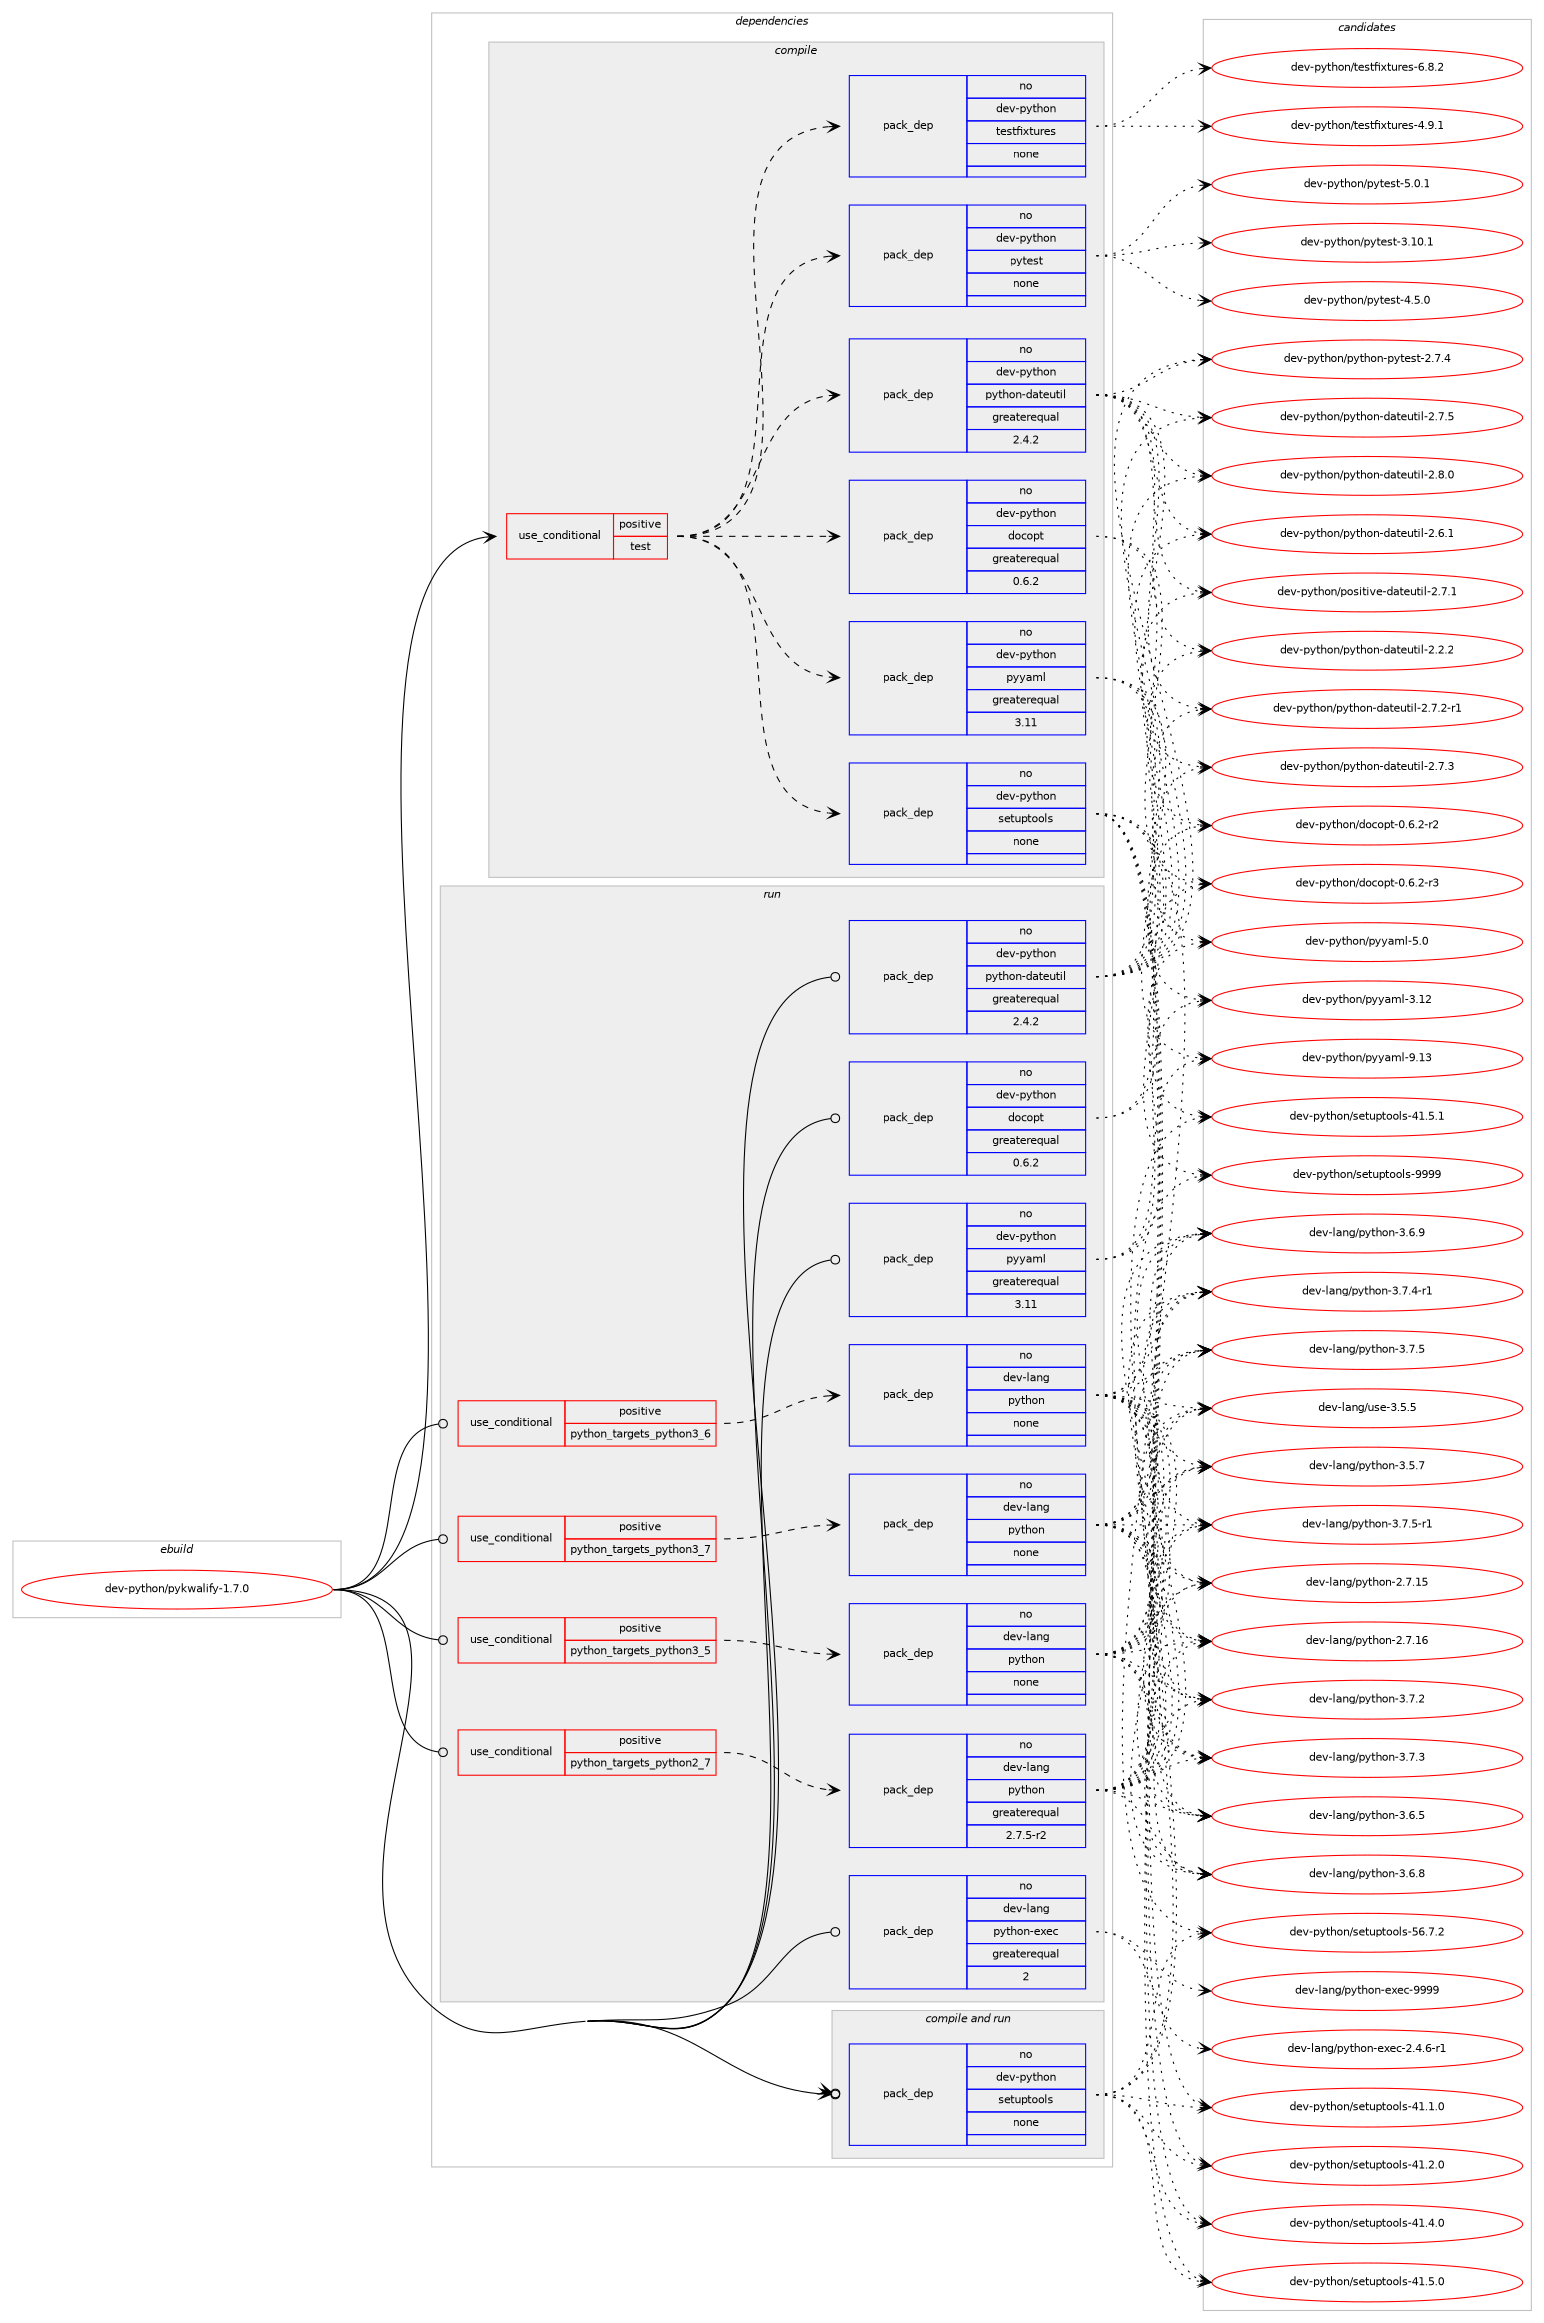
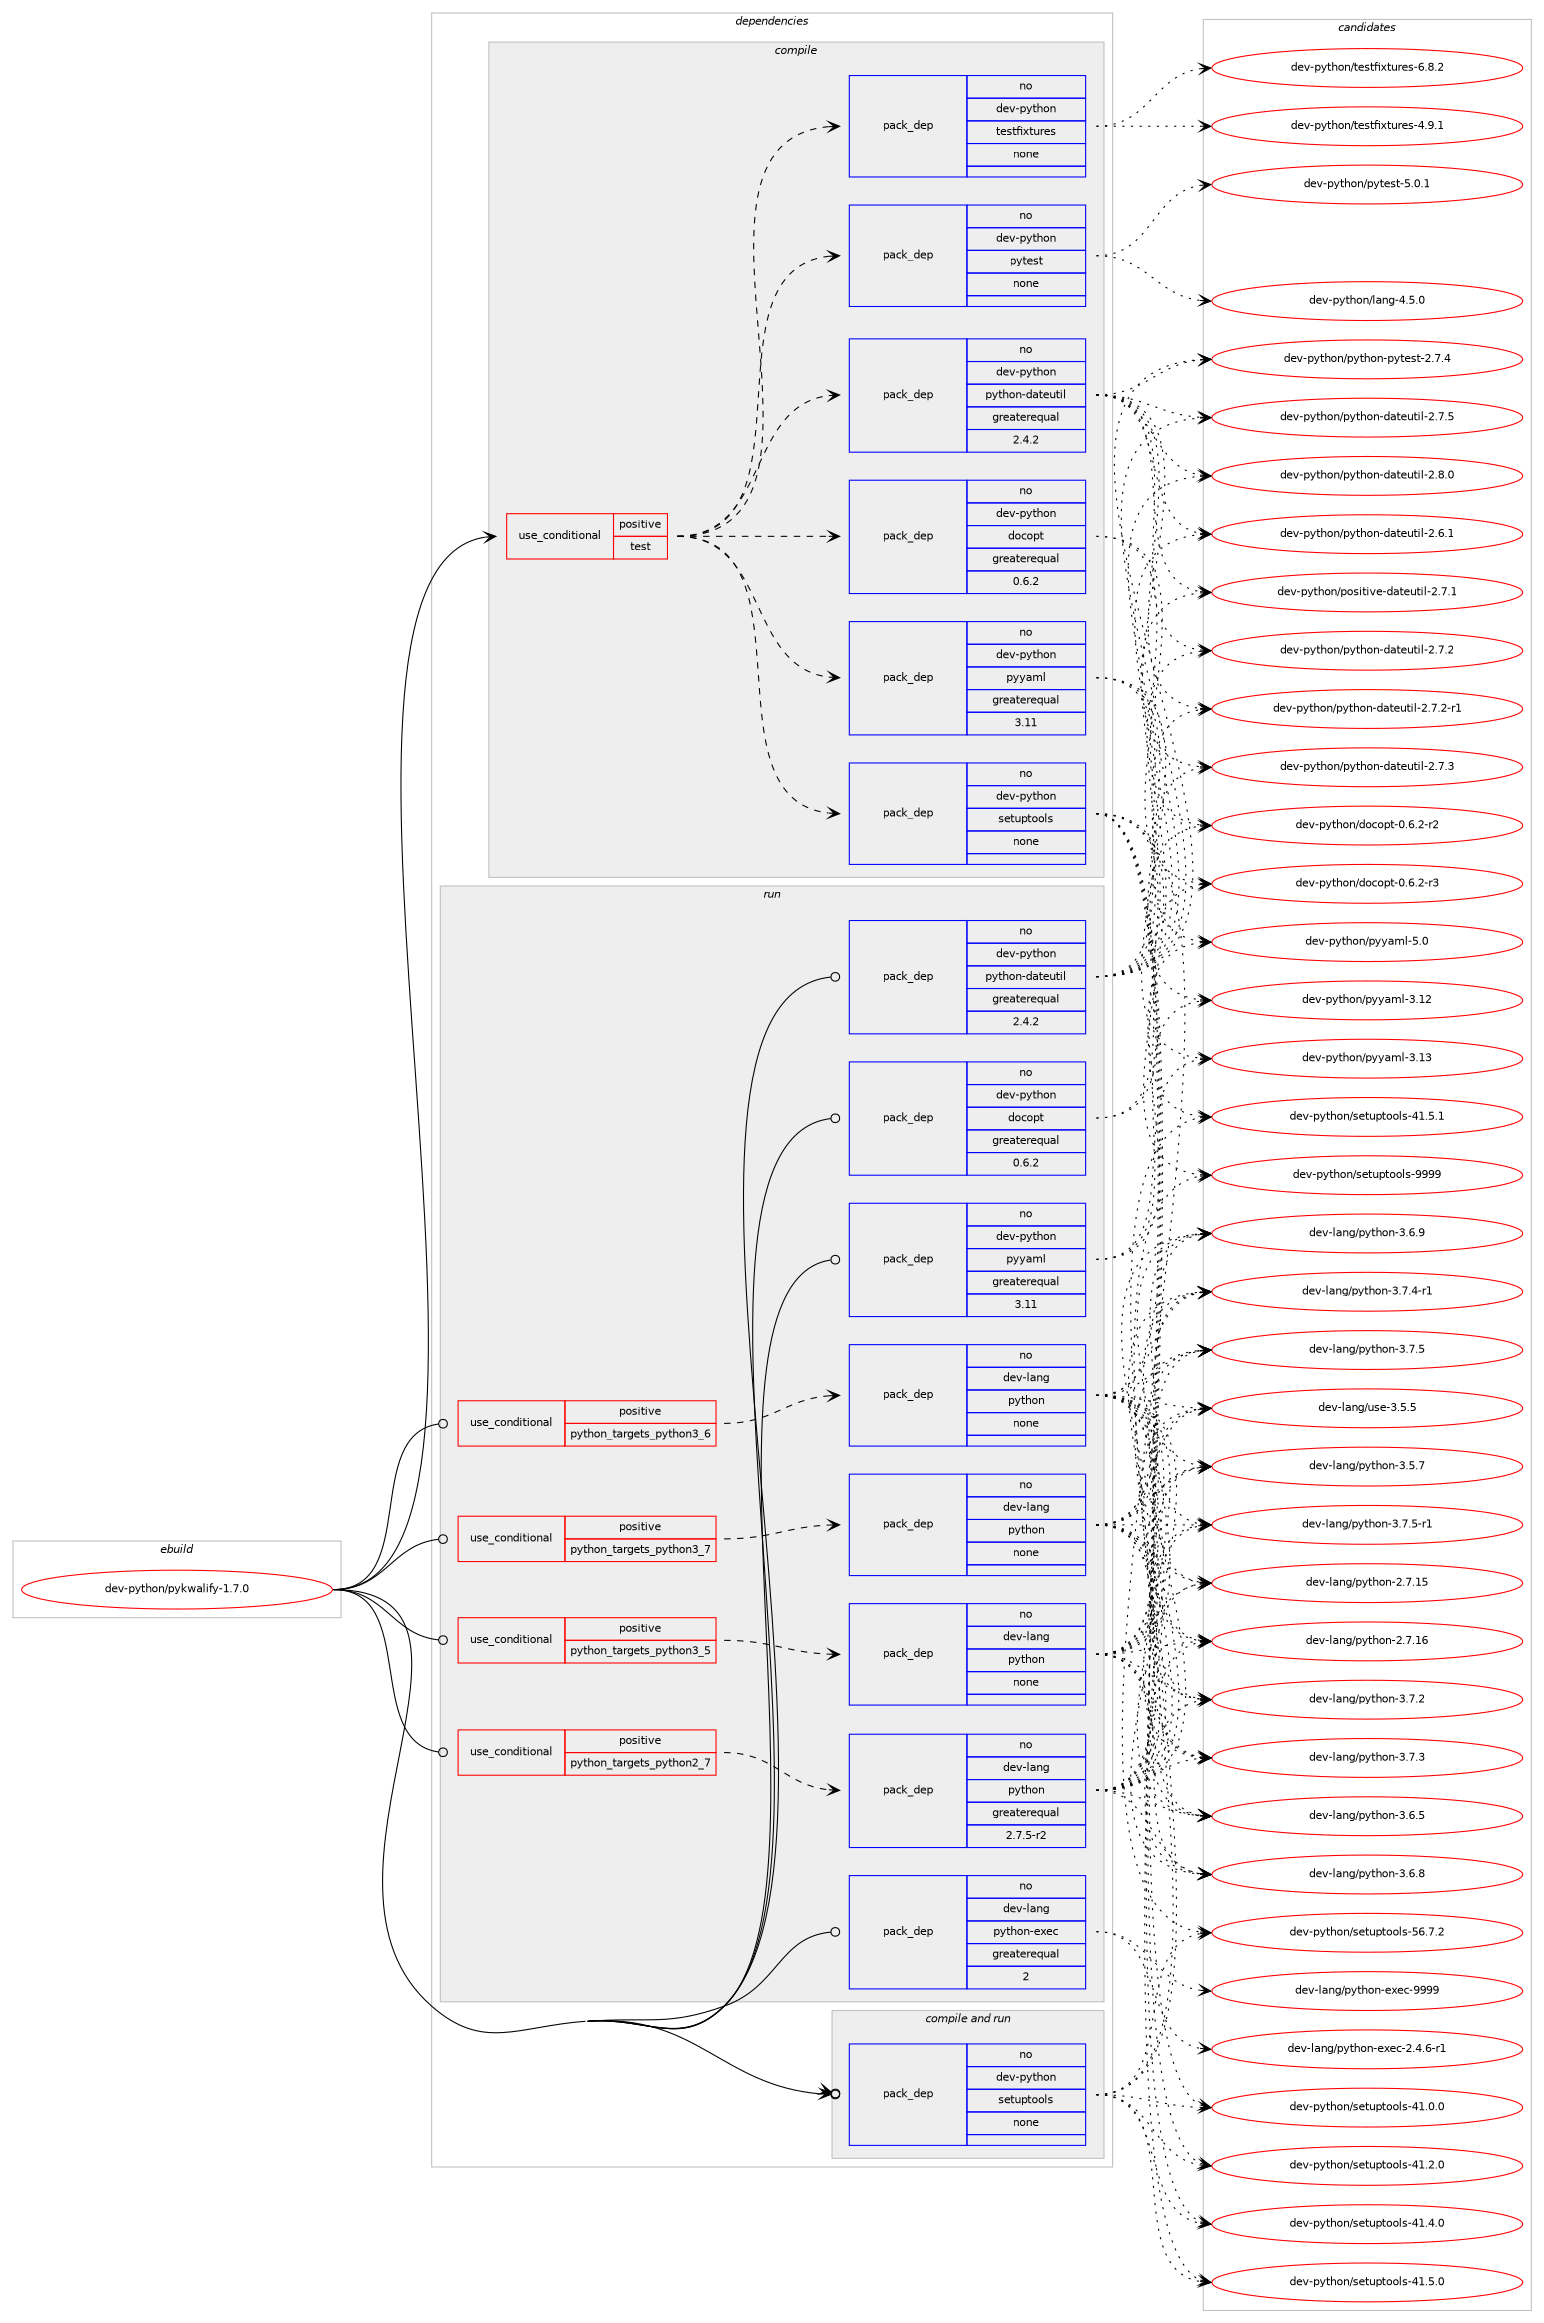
node "dev-python/pytest-3.10.1": removed
node "dev-python/pytest-4.5.0": label "dev-python/pytest-4.5.0" -> "dev-python/lang-4.5.0"
node "dev-python/python-dateutil-2.2.2": label "dev-python/python-dateutil-2.2.2" -> "dev-python/python-dateutil-2.7.2"
node "dev-python/pyyaml-9.13": label "dev-python/pyyaml-9.13" -> "dev-python/pyyaml-3.13"
node "dev-python/setuptools-41.1.0": label "dev-python/setuptools-41.1.0" -> "dev-python/setuptools-41.0.0"
